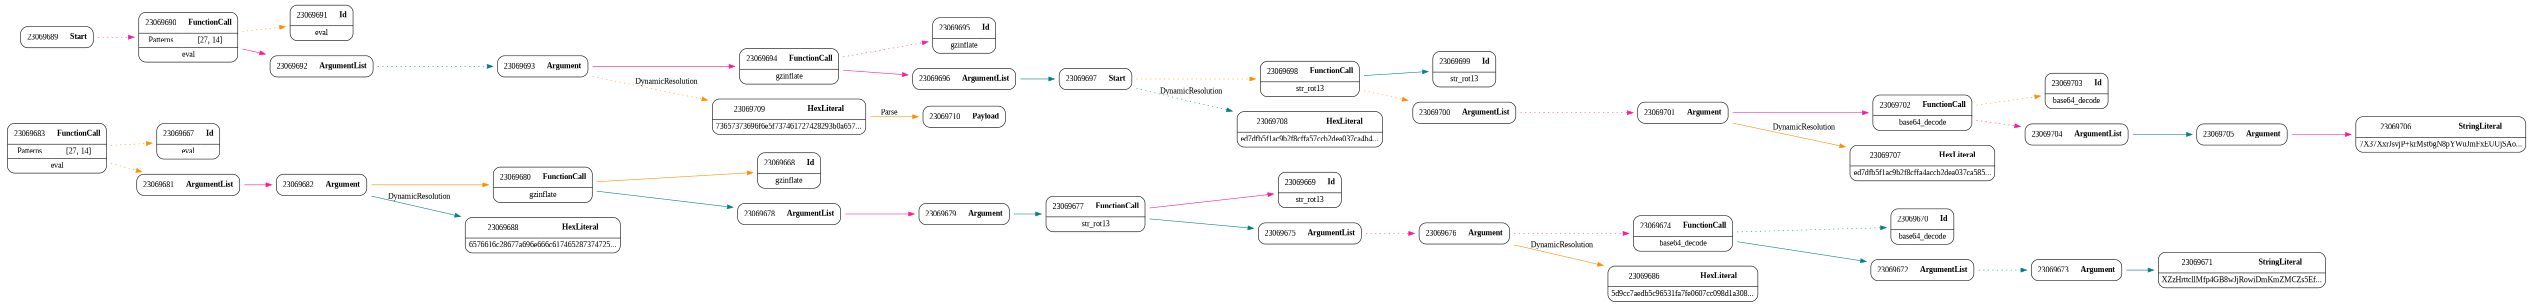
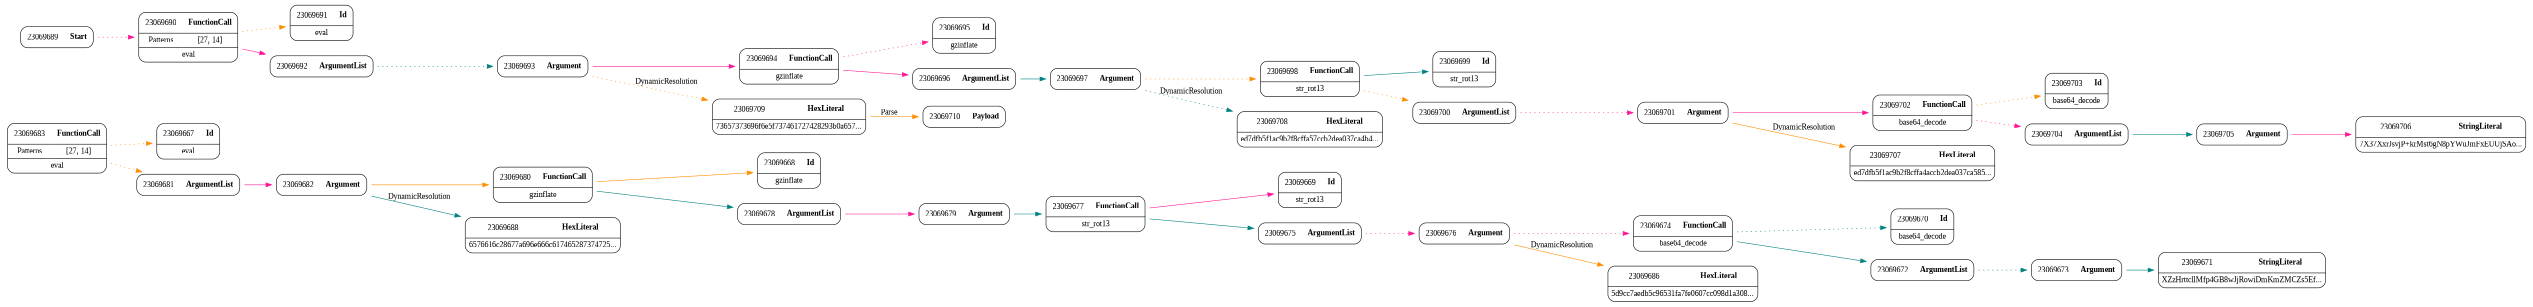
node "23069697": text "Start" -> "Argument"
